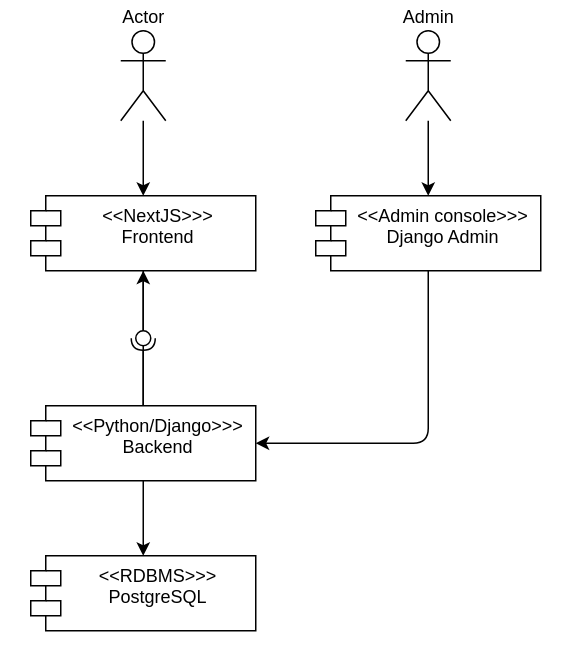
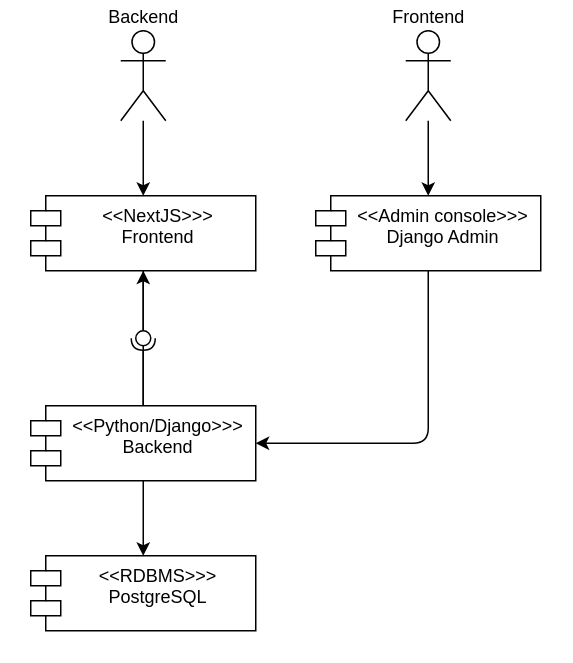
node "Actor": label "Actor" -> "Backend"
node "Admin": label "Admin" -> "Frontend"
